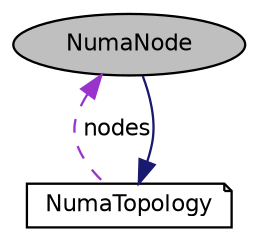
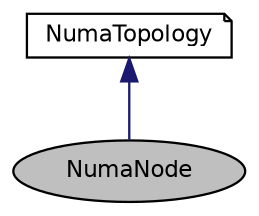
edge "NumaTopology" -> "NumaNode": removed, label "nodes"
